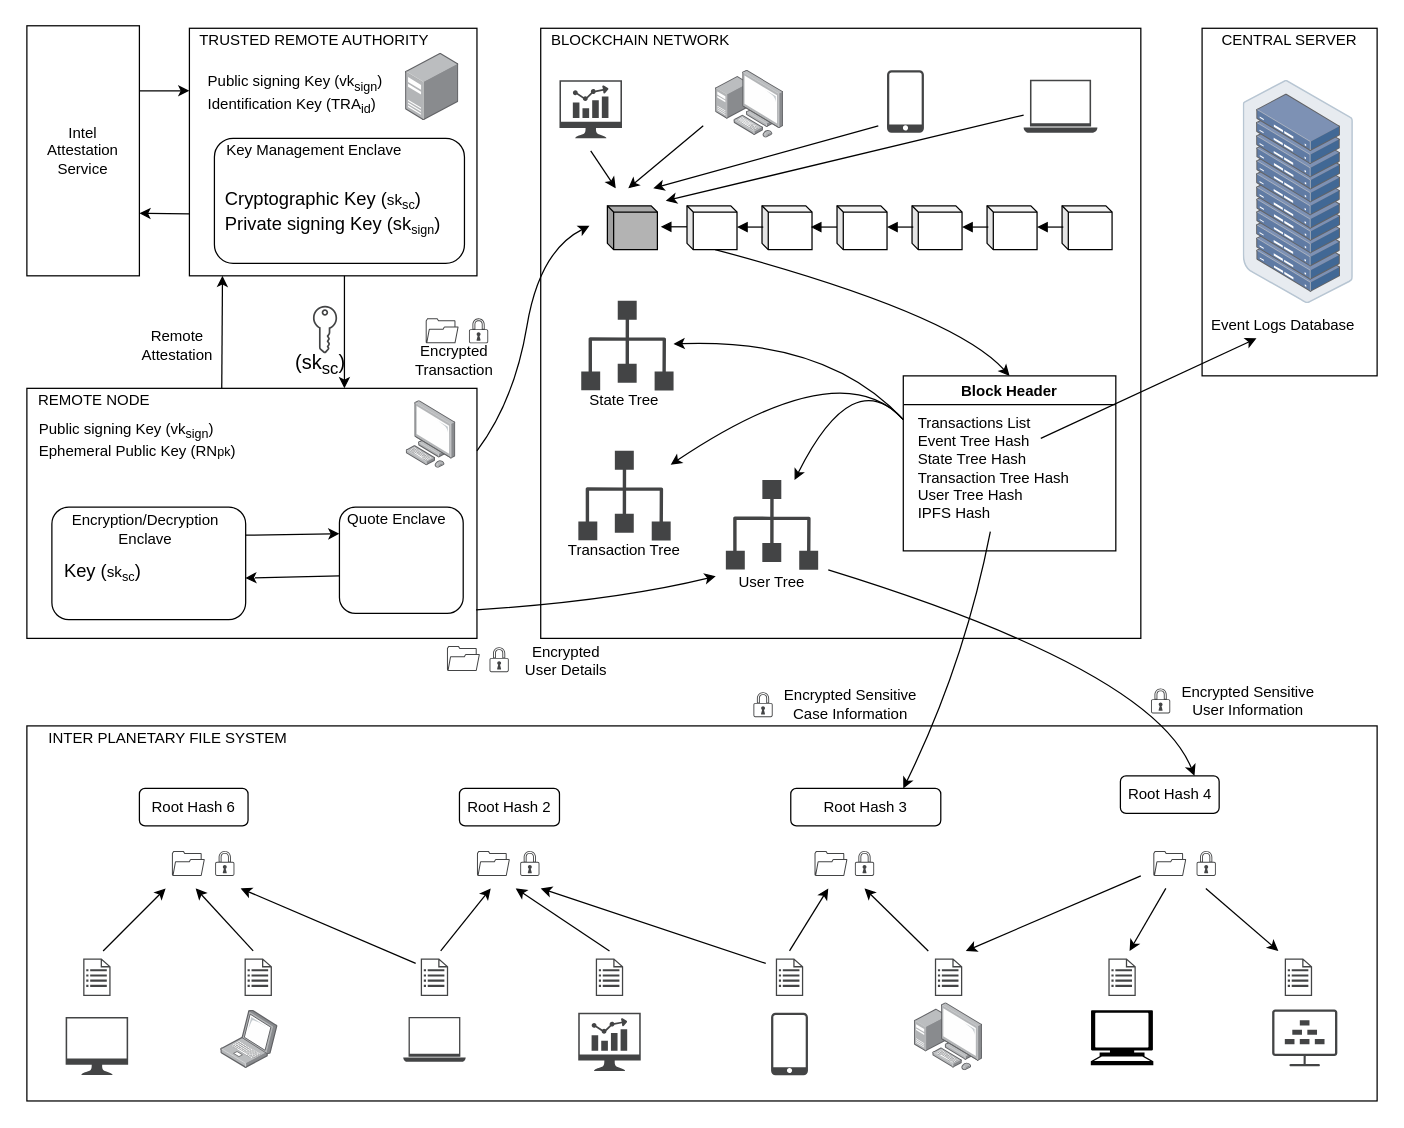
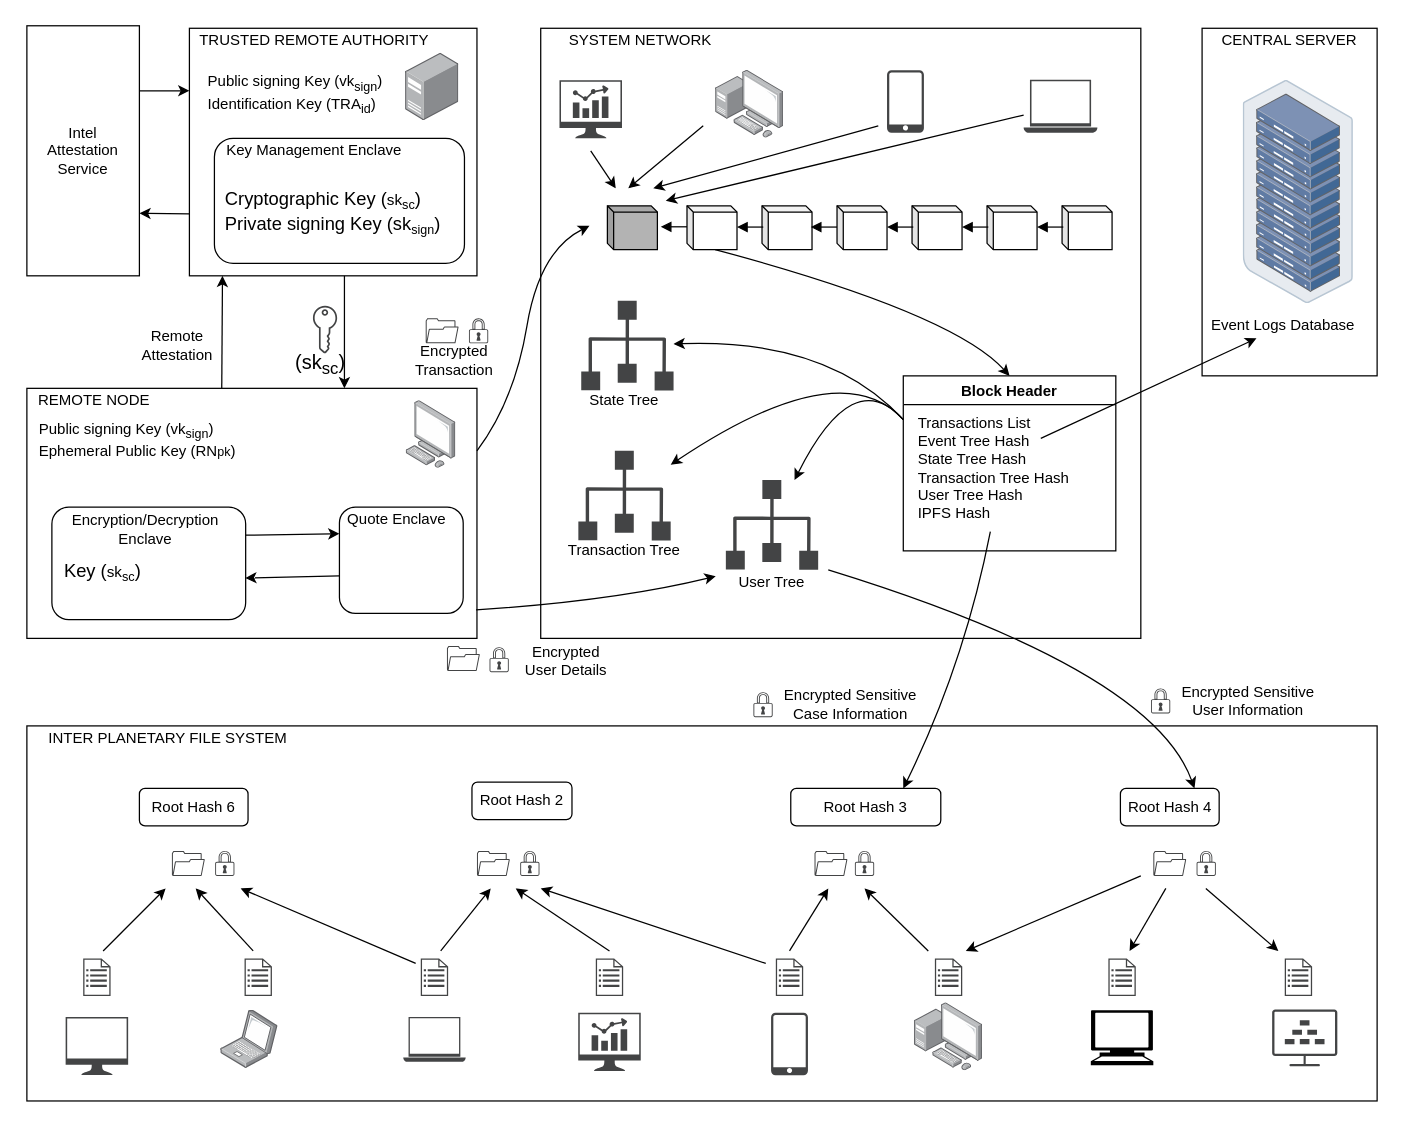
node "BLOCKCHAIN NETWORK": label "BLOCKCHAIN NETWORK" -> "SYSTEM NETWORK"
node "Root Hash 4": moved (1170, 794) -> (1170, 807)
node "Root Hash 2": moved (509, 807) -> (522, 801)
